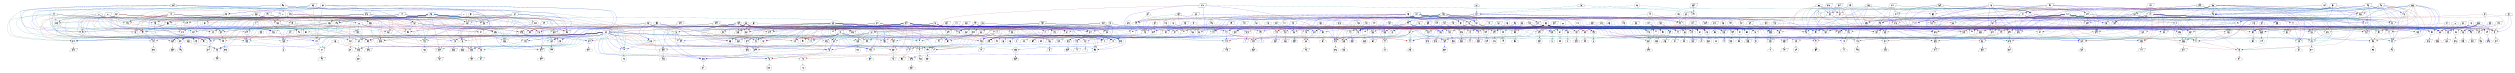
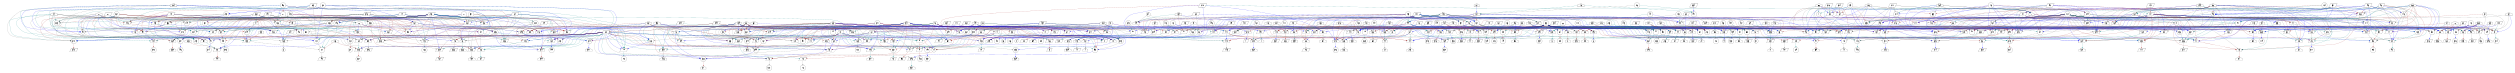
node "562": removed
